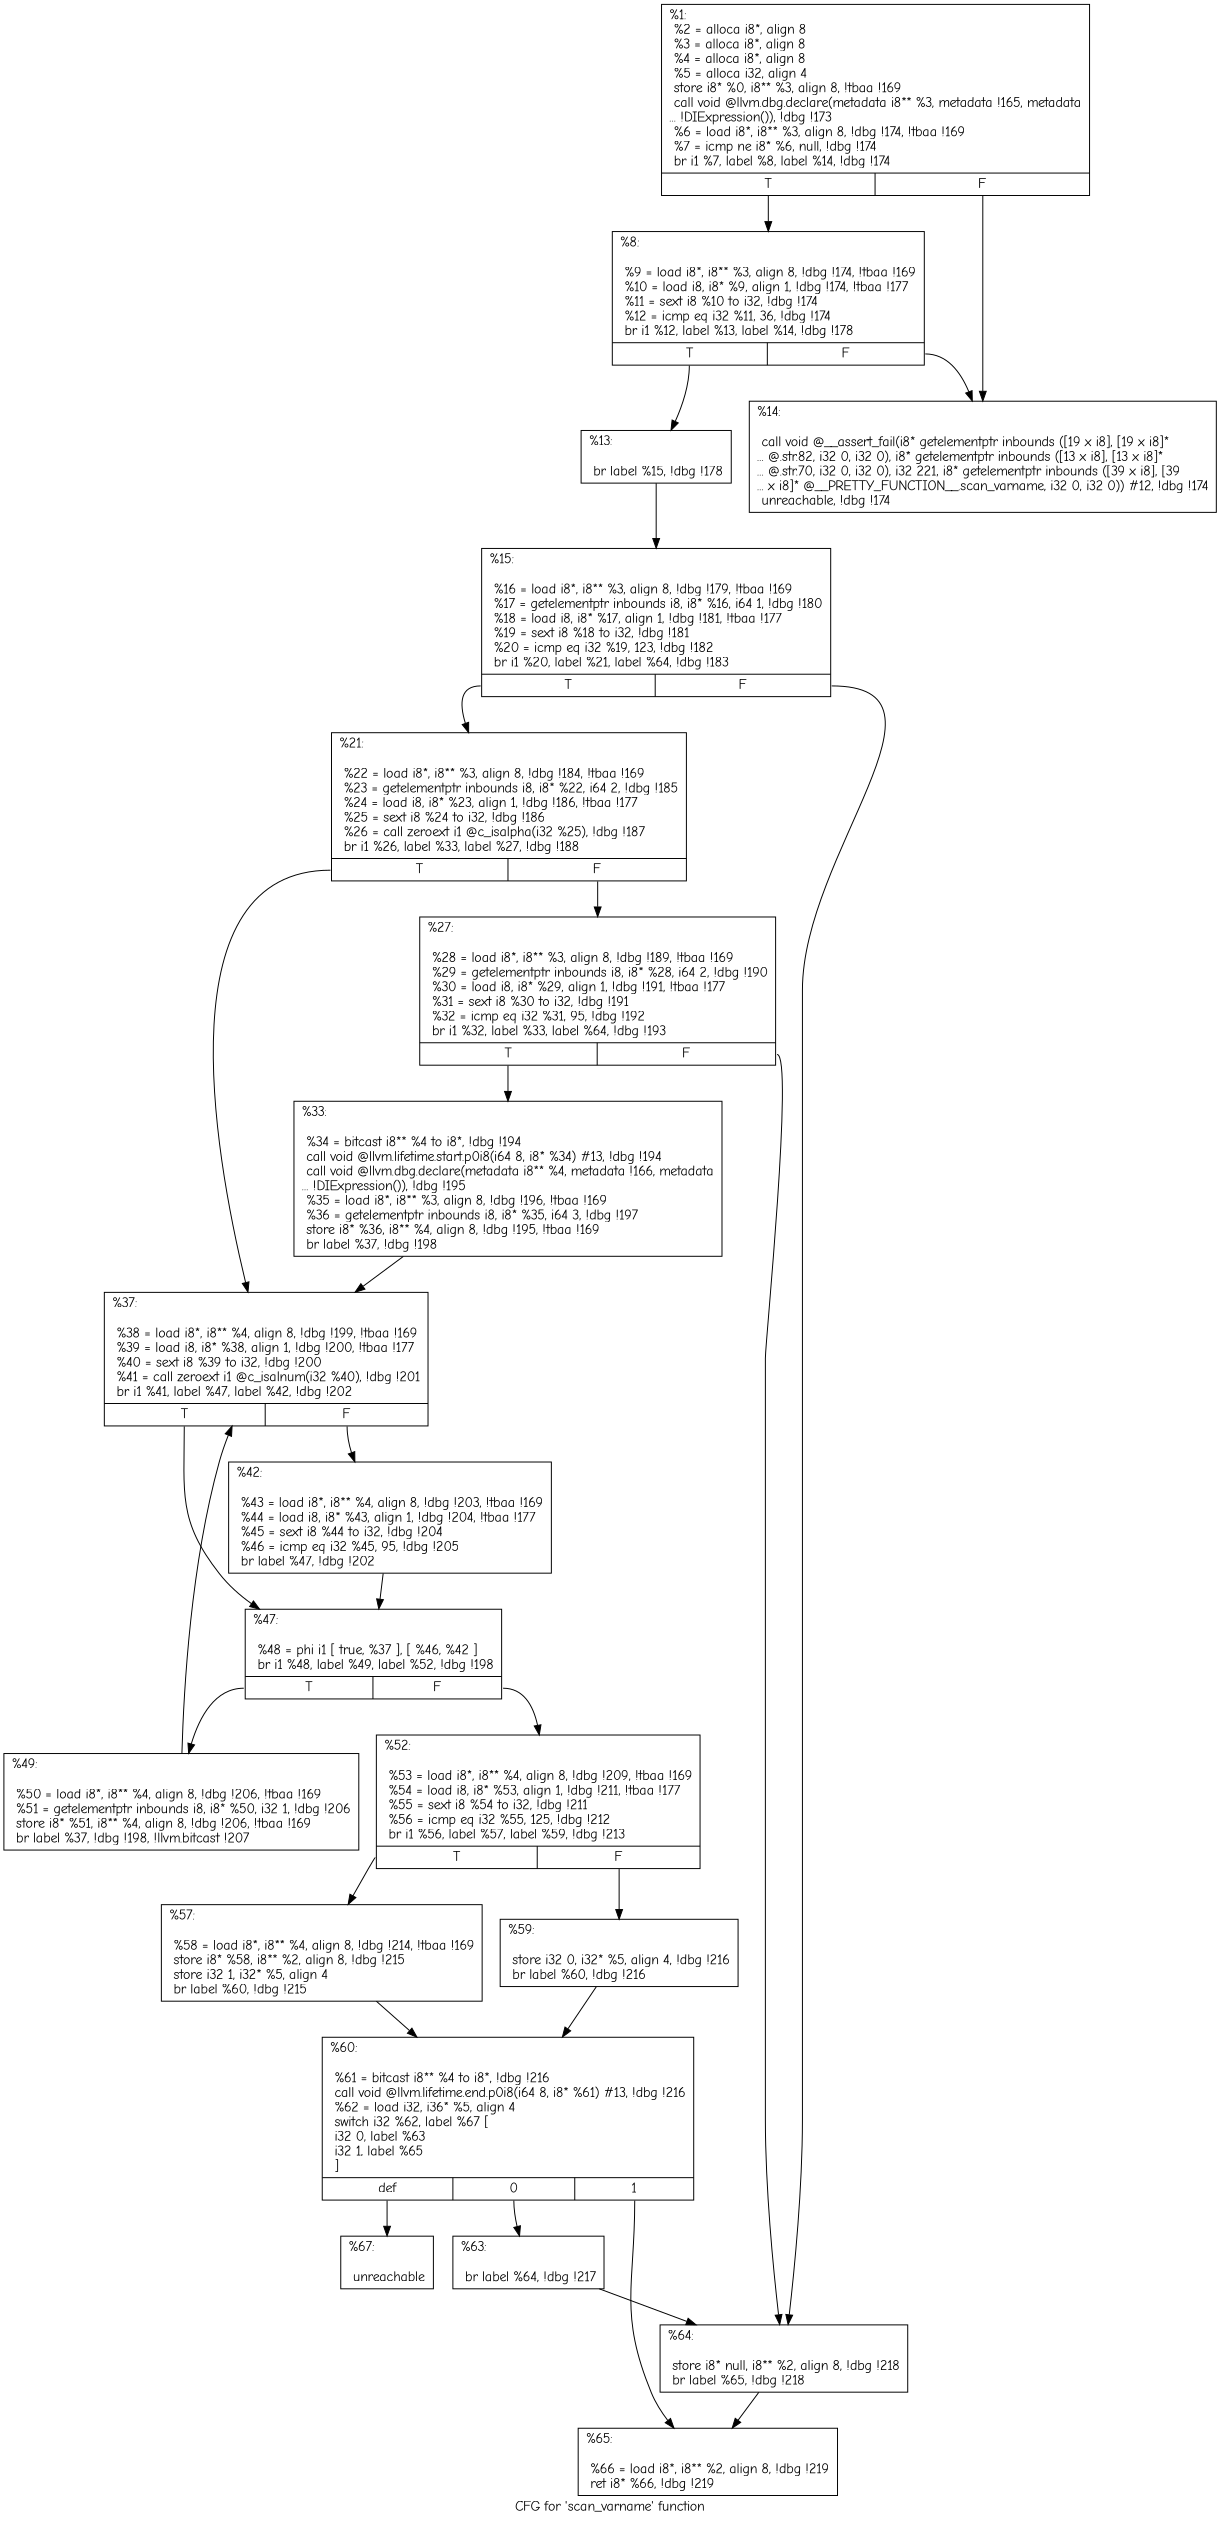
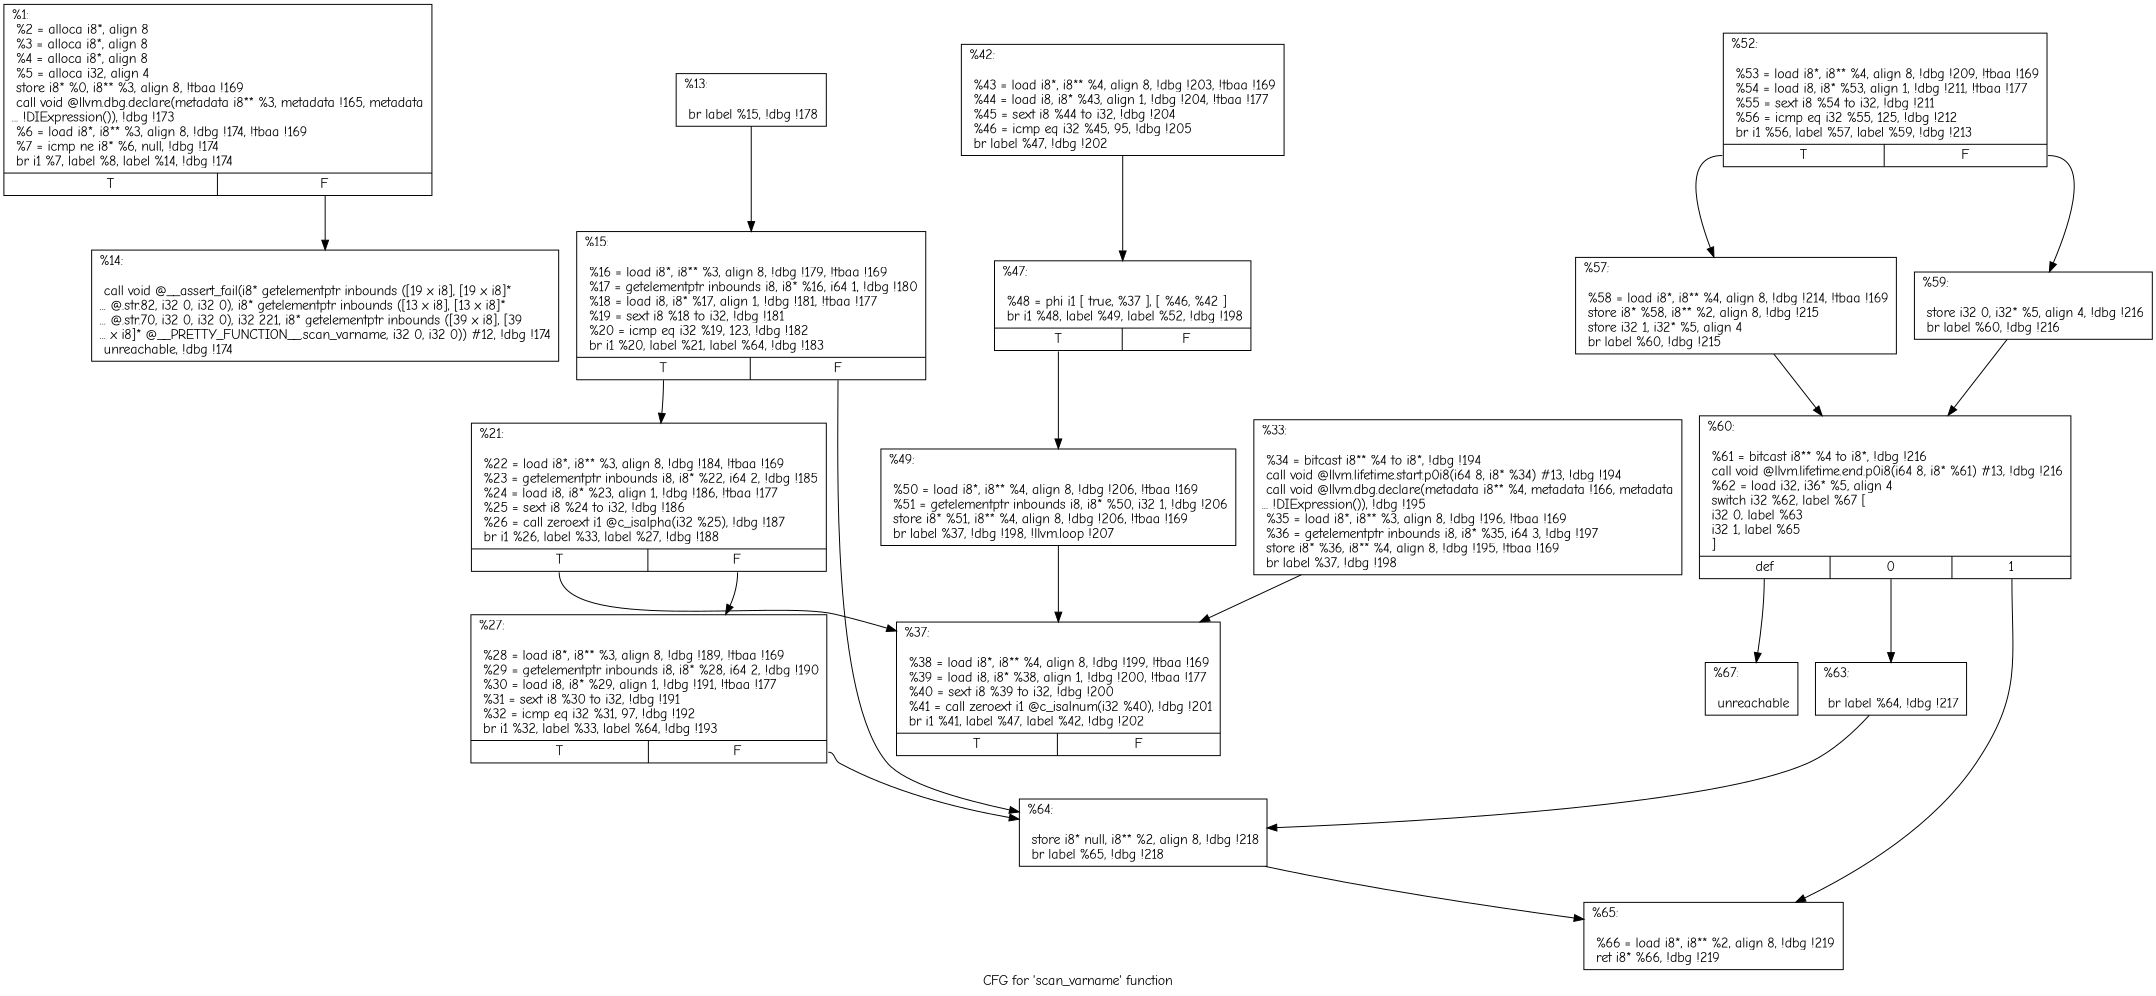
node "%8:": removed
node "%27:": text "%32 = icmp eq i32 %31, 95, !dbg !192" -> "%32 = icmp eq i32 %31, 97, !dbg !192"
edge "%27:" -> "%33:": removed
edge "%37:" -> "%42:": removed
edge "%37:" -> "%47:": removed
edge "%47:" -> "%52:": removed
node "%49:": text "br label %37, !dbg !198, !llvm.bitcast !207" -> "br label %37, !dbg !198, !llvm.loop !207"
